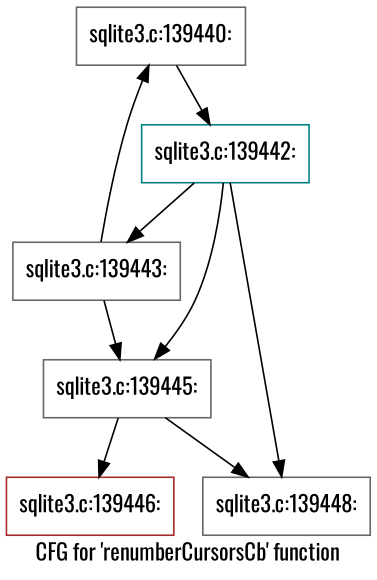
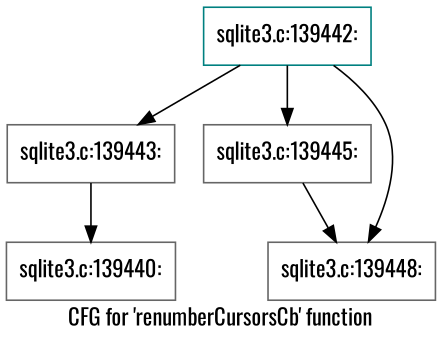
edge "sqlite3.c:139440:" -> "sqlite3.c:139442:": removed
edge "sqlite3.c:139443:" -> "sqlite3.c:139445:": removed
node "sqlite3.c:139446:": removed
